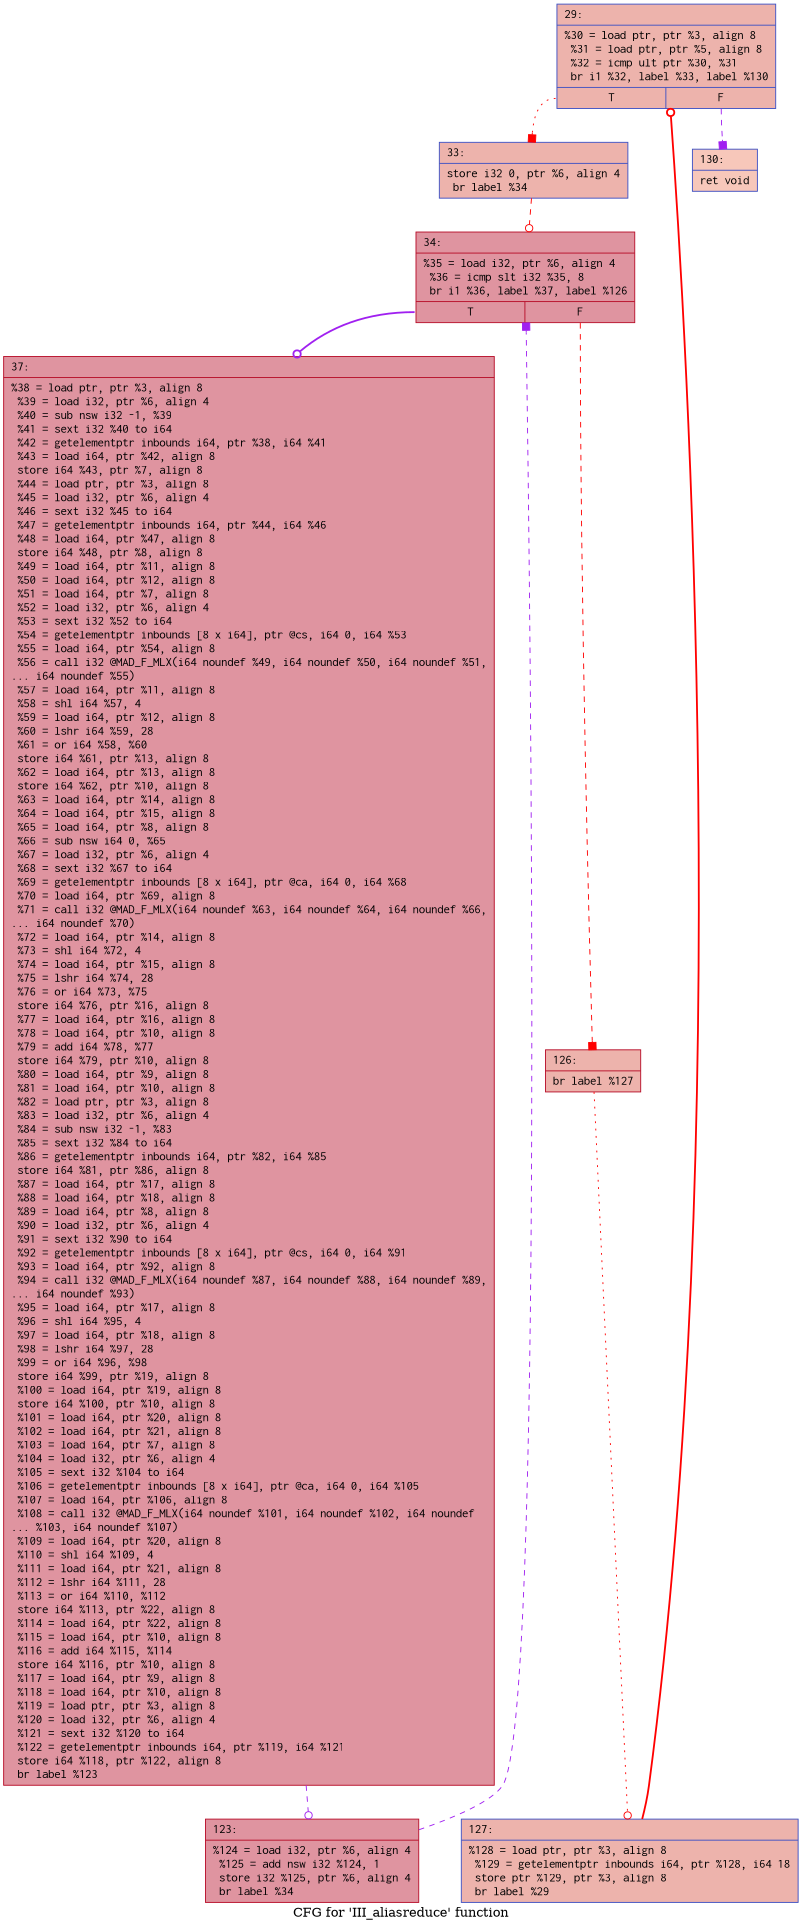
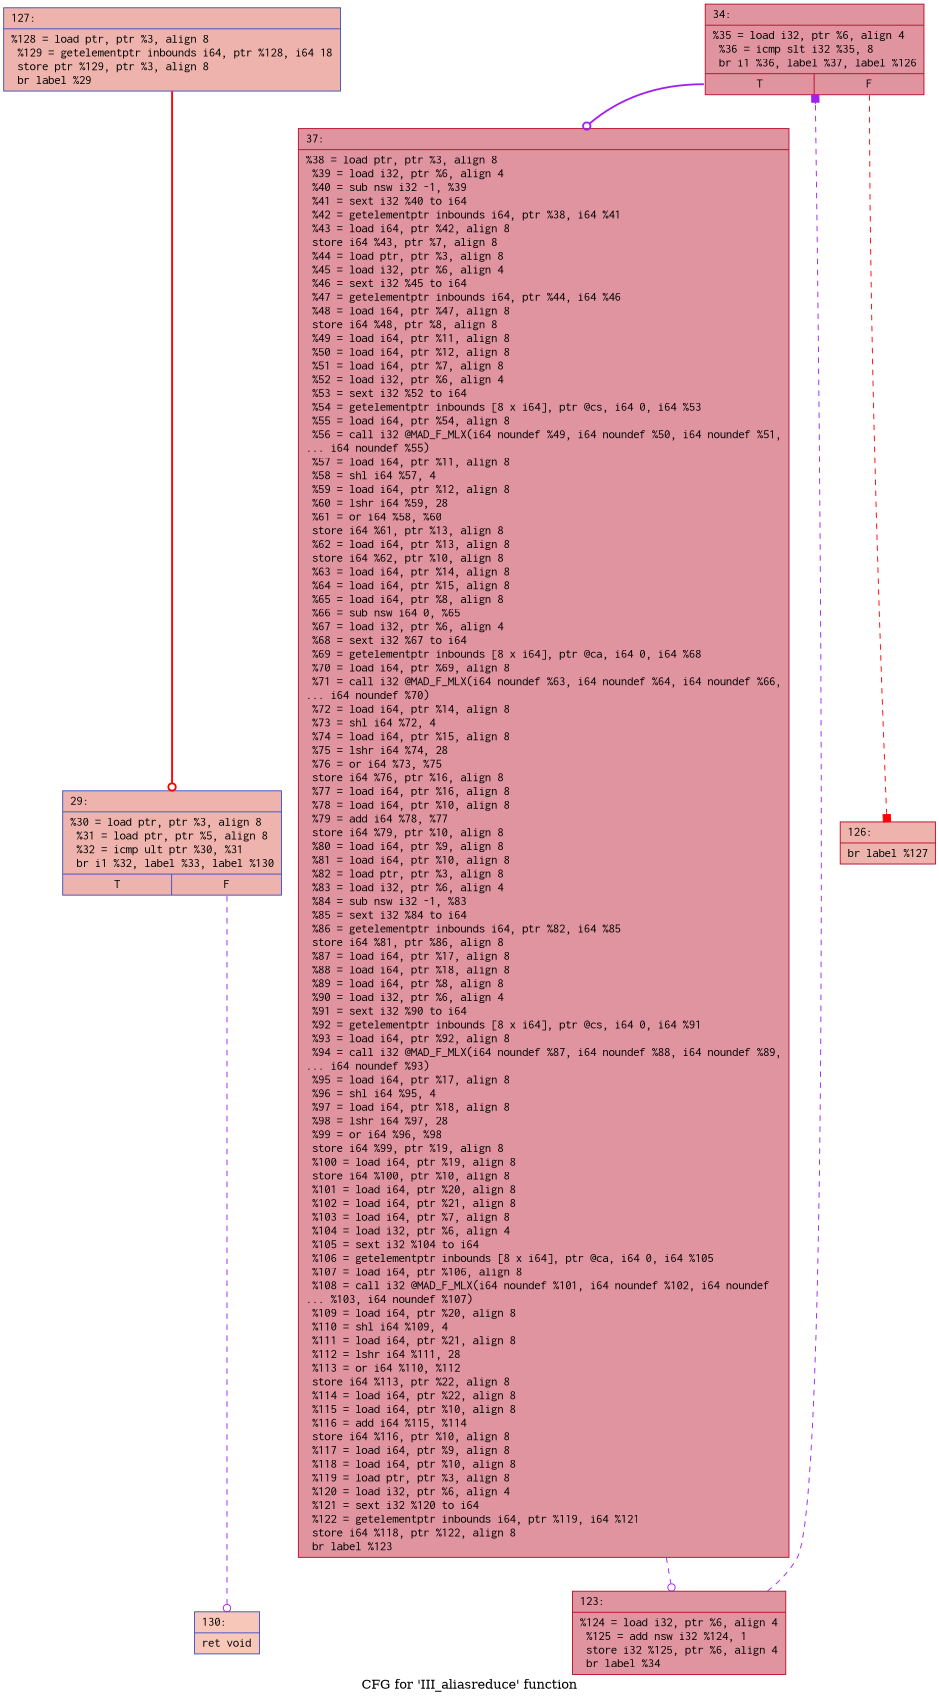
edge "29:" -> "130:": arrowhead box -> odot
node "33:": removed
edge "126:" -> "127:": removed
